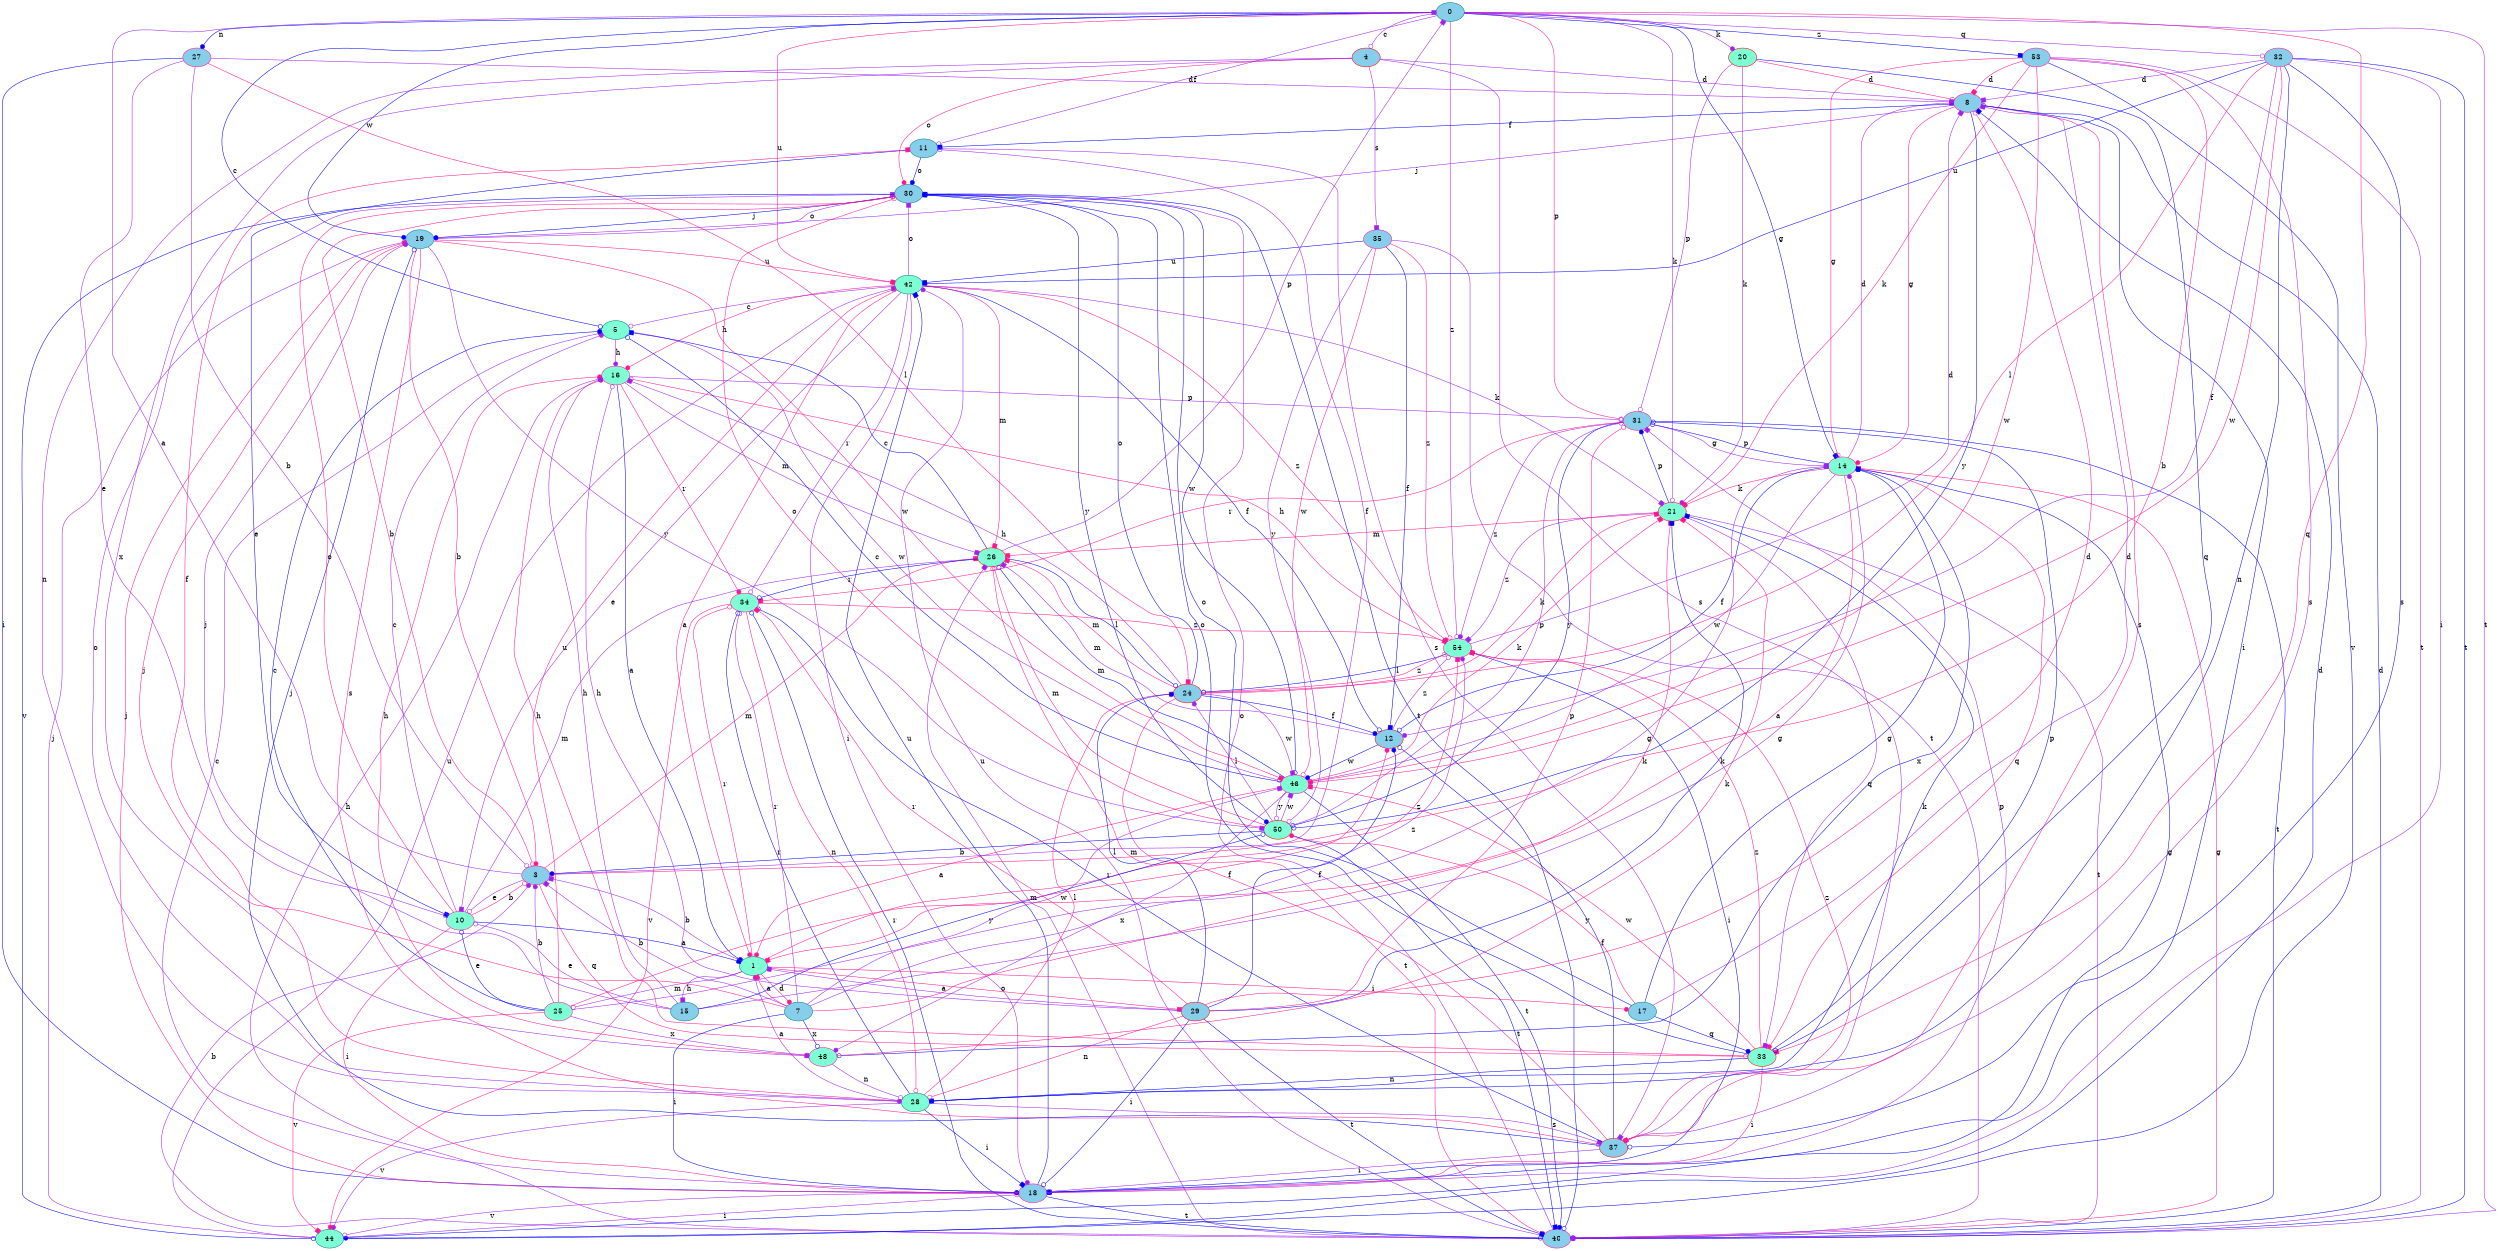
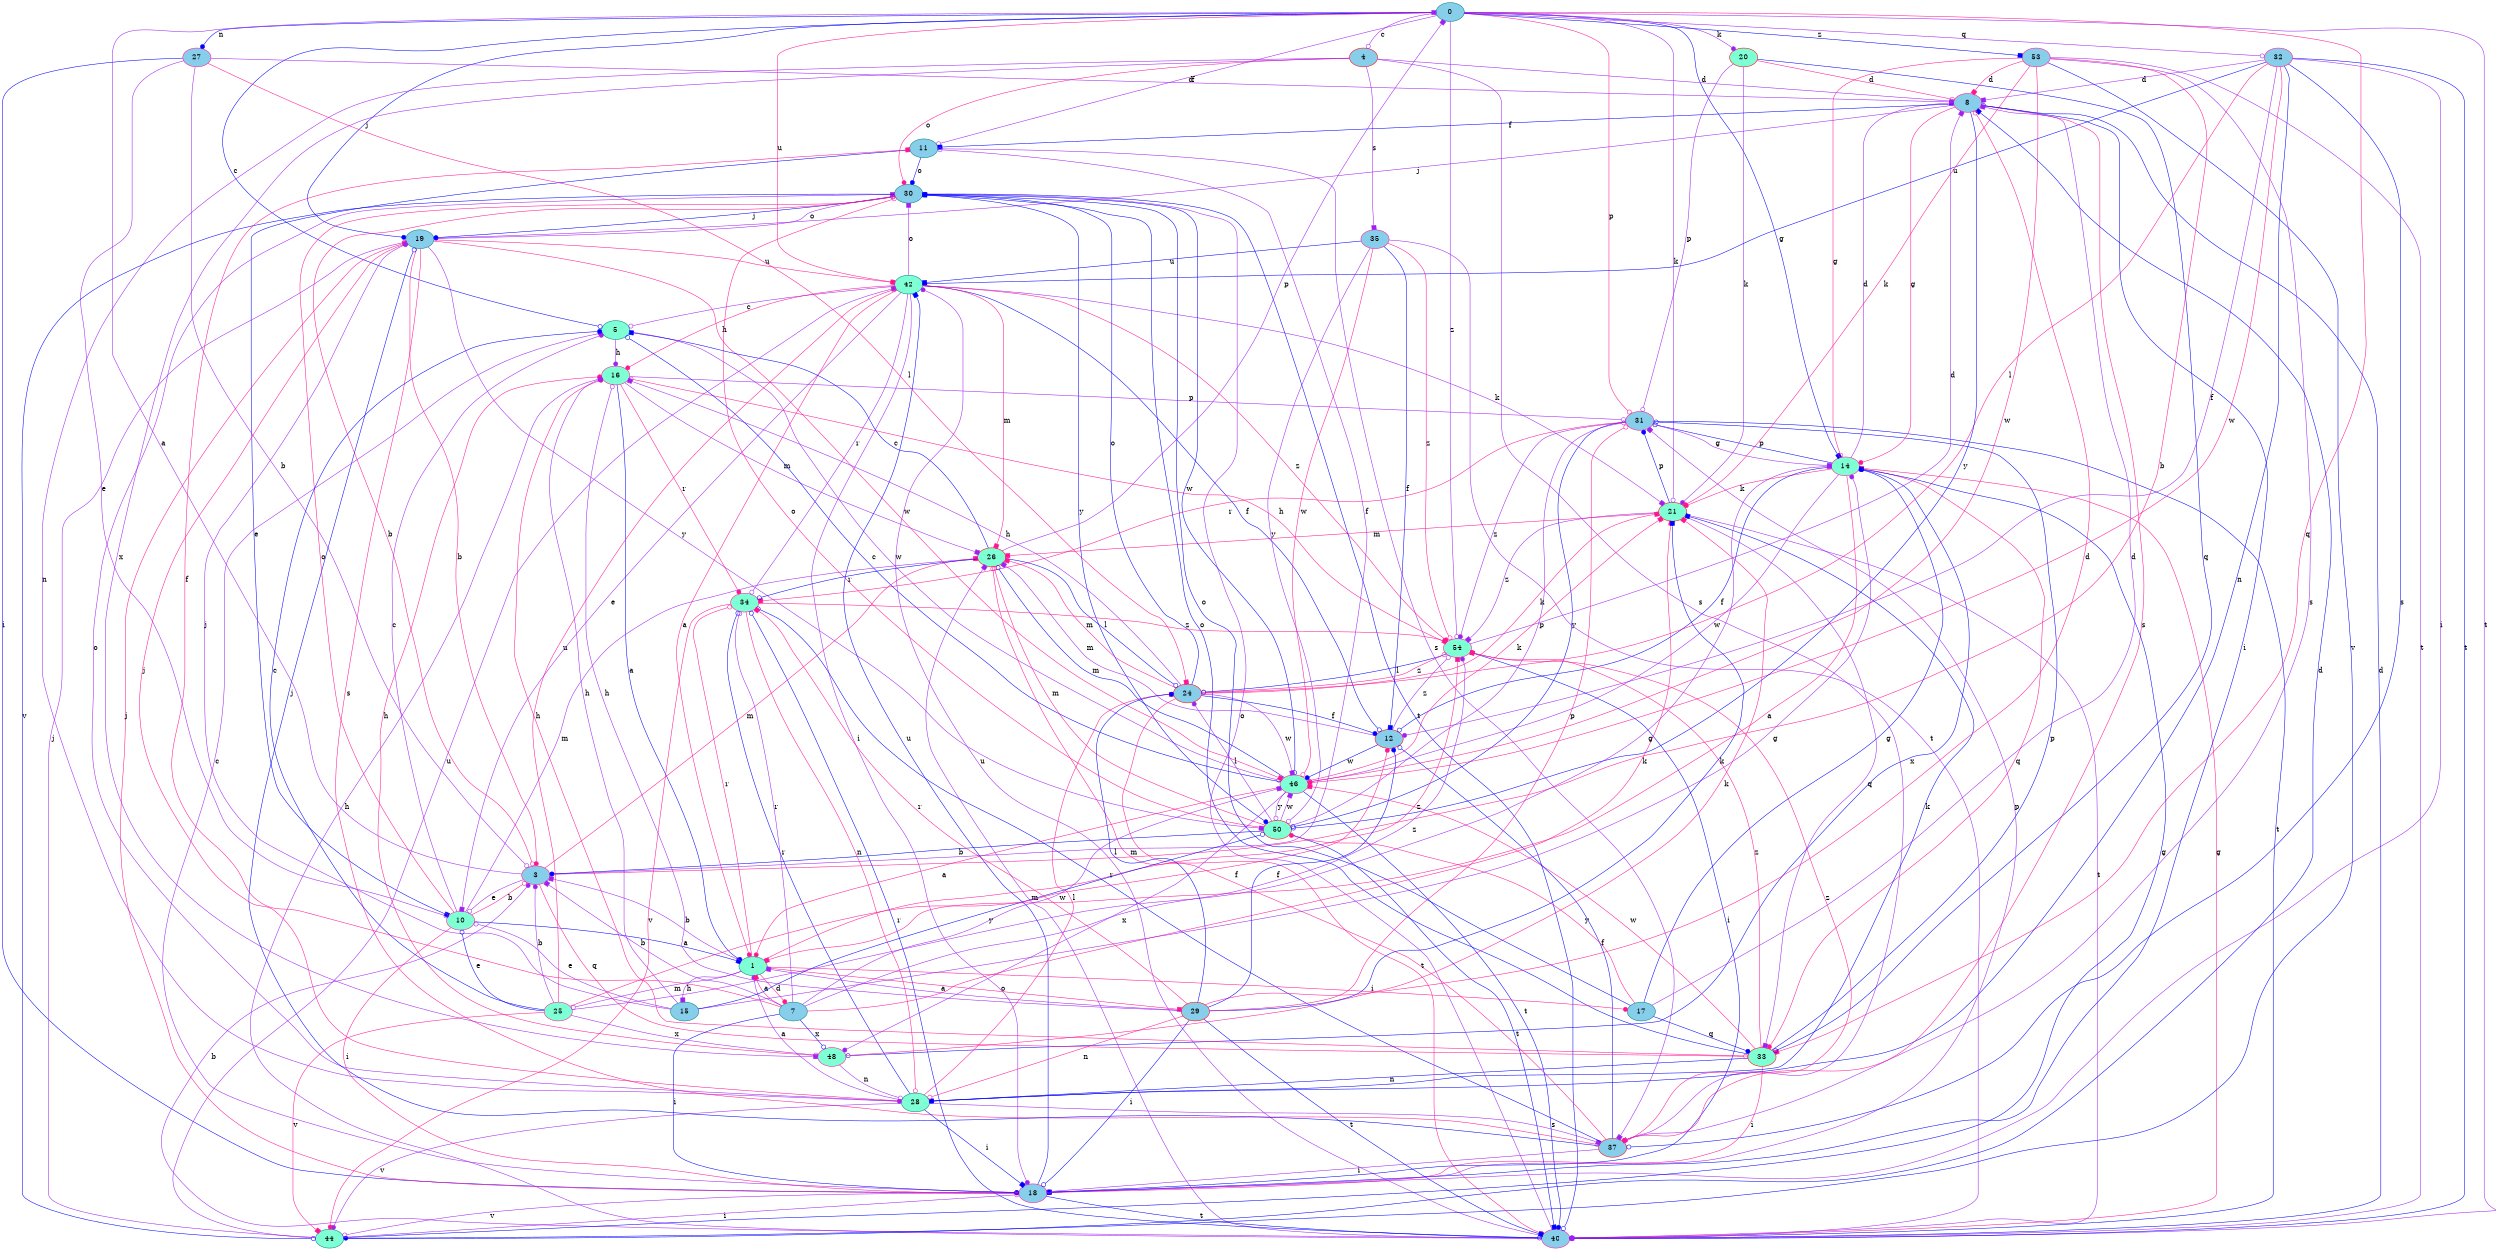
edge "0" -> "19": label "w" -> "j"
